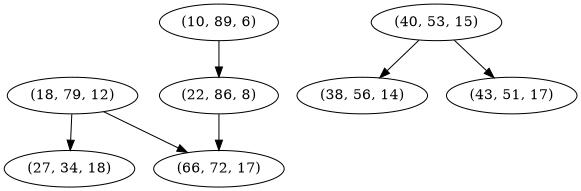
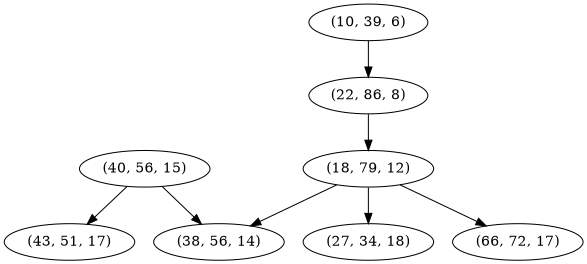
node "(10, 89, 6)": label "(10, 89, 6)" -> "(10, 39, 6)"
node "(40, 53, 15)": label "(40, 53, 15)" -> "(40, 56, 15)"
edge "(22, 86, 8)" -> "(66, 72, 17)": now "(22, 86, 8)" -> "(18, 79, 12)"
edge "(18, 79, 12)" -> "(38, 56, 14)": added
